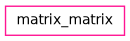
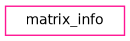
node "matrix_matrix": label "matrix_matrix" -> "matrix_info"
